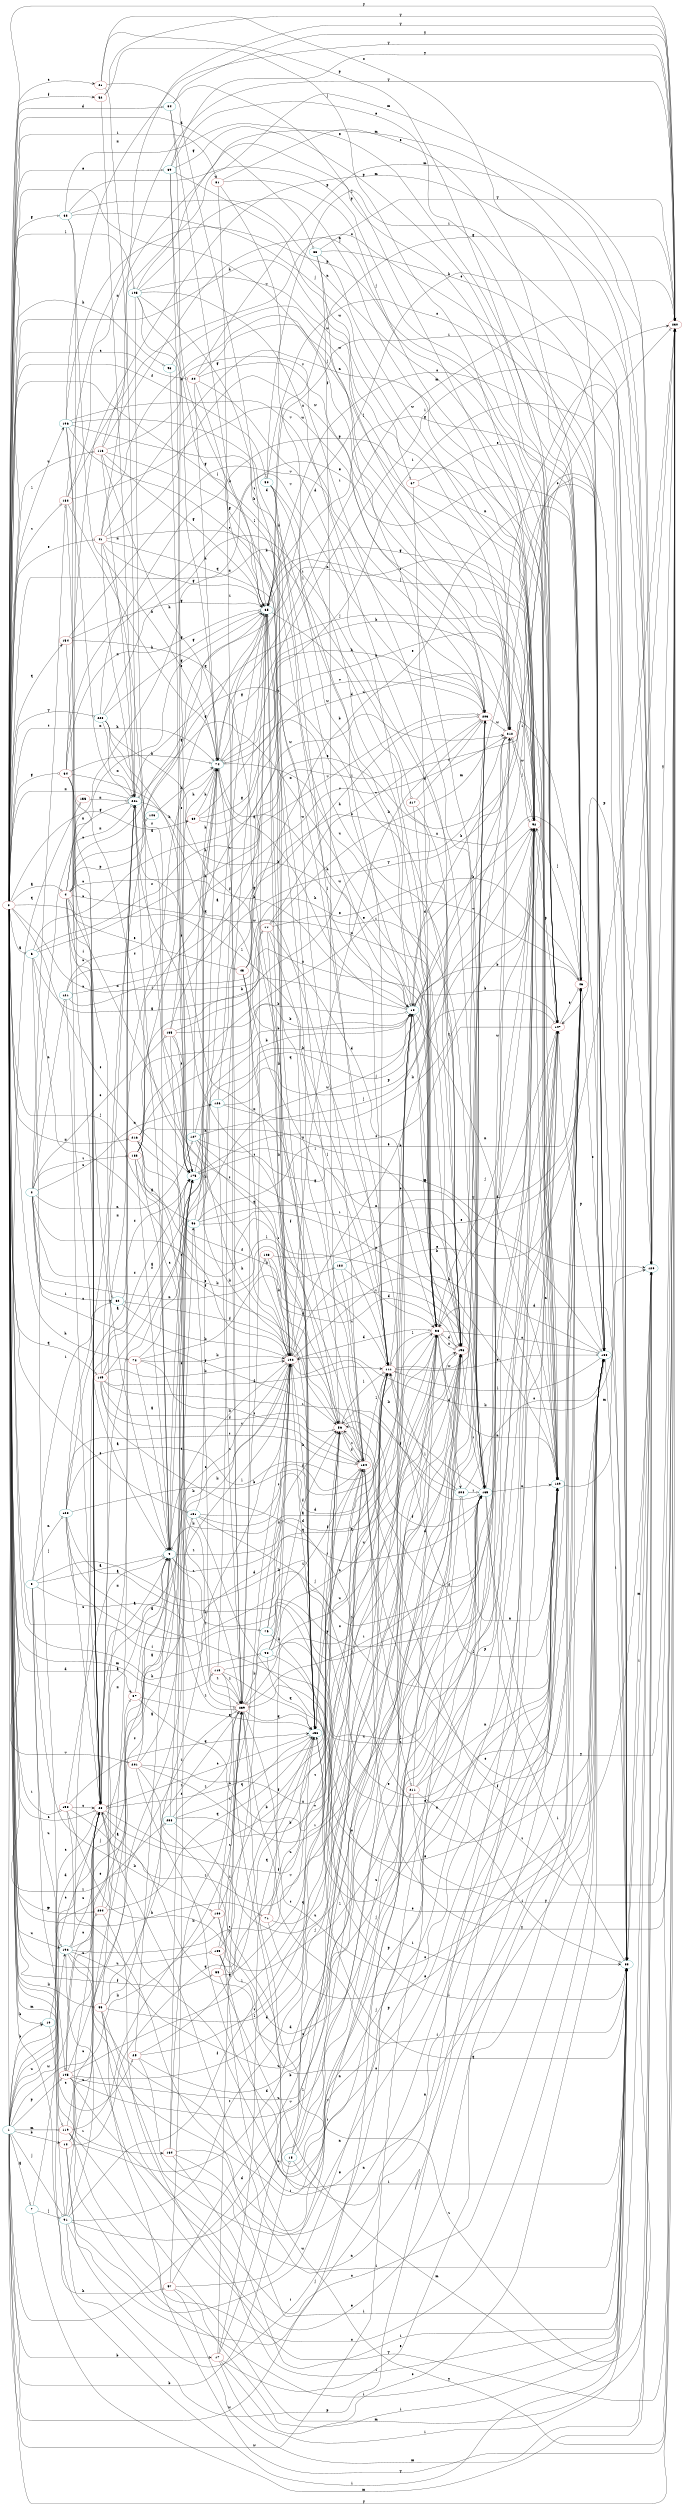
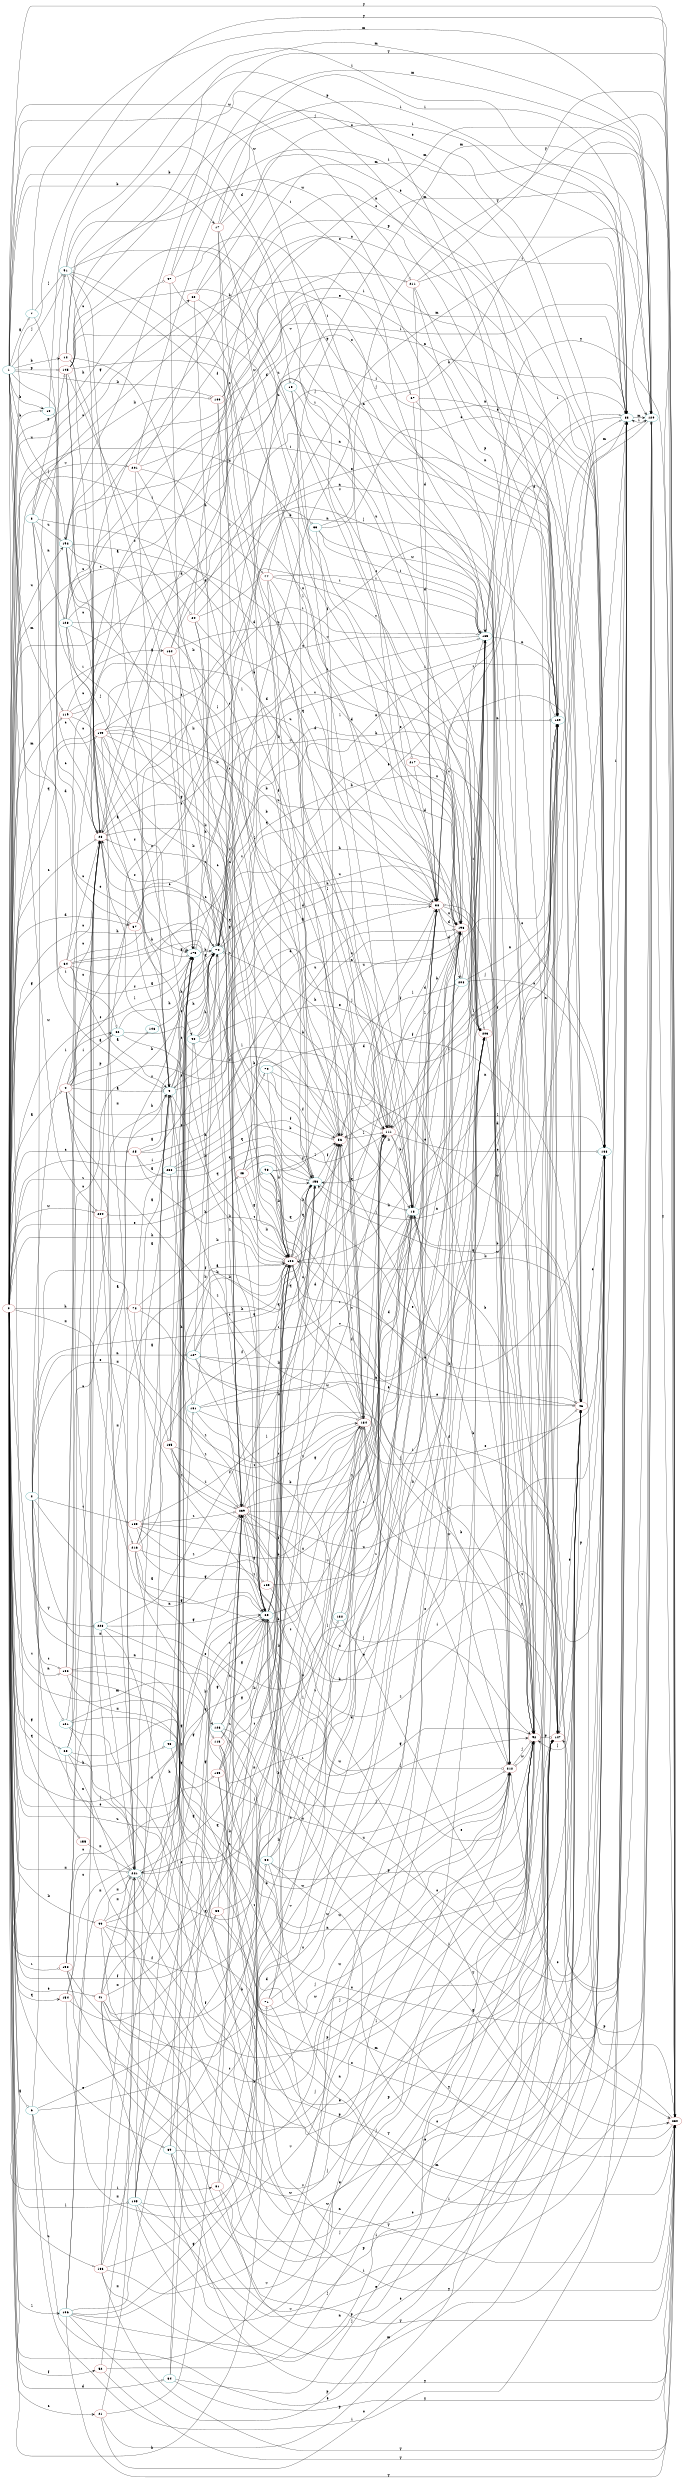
node "116": label "116" -> "186"
edge "46" -> "65": removed, label "g"
edge "28" -> "9": label "a" -> "l"
edge "55" -> "92": label "j" -> "l"
